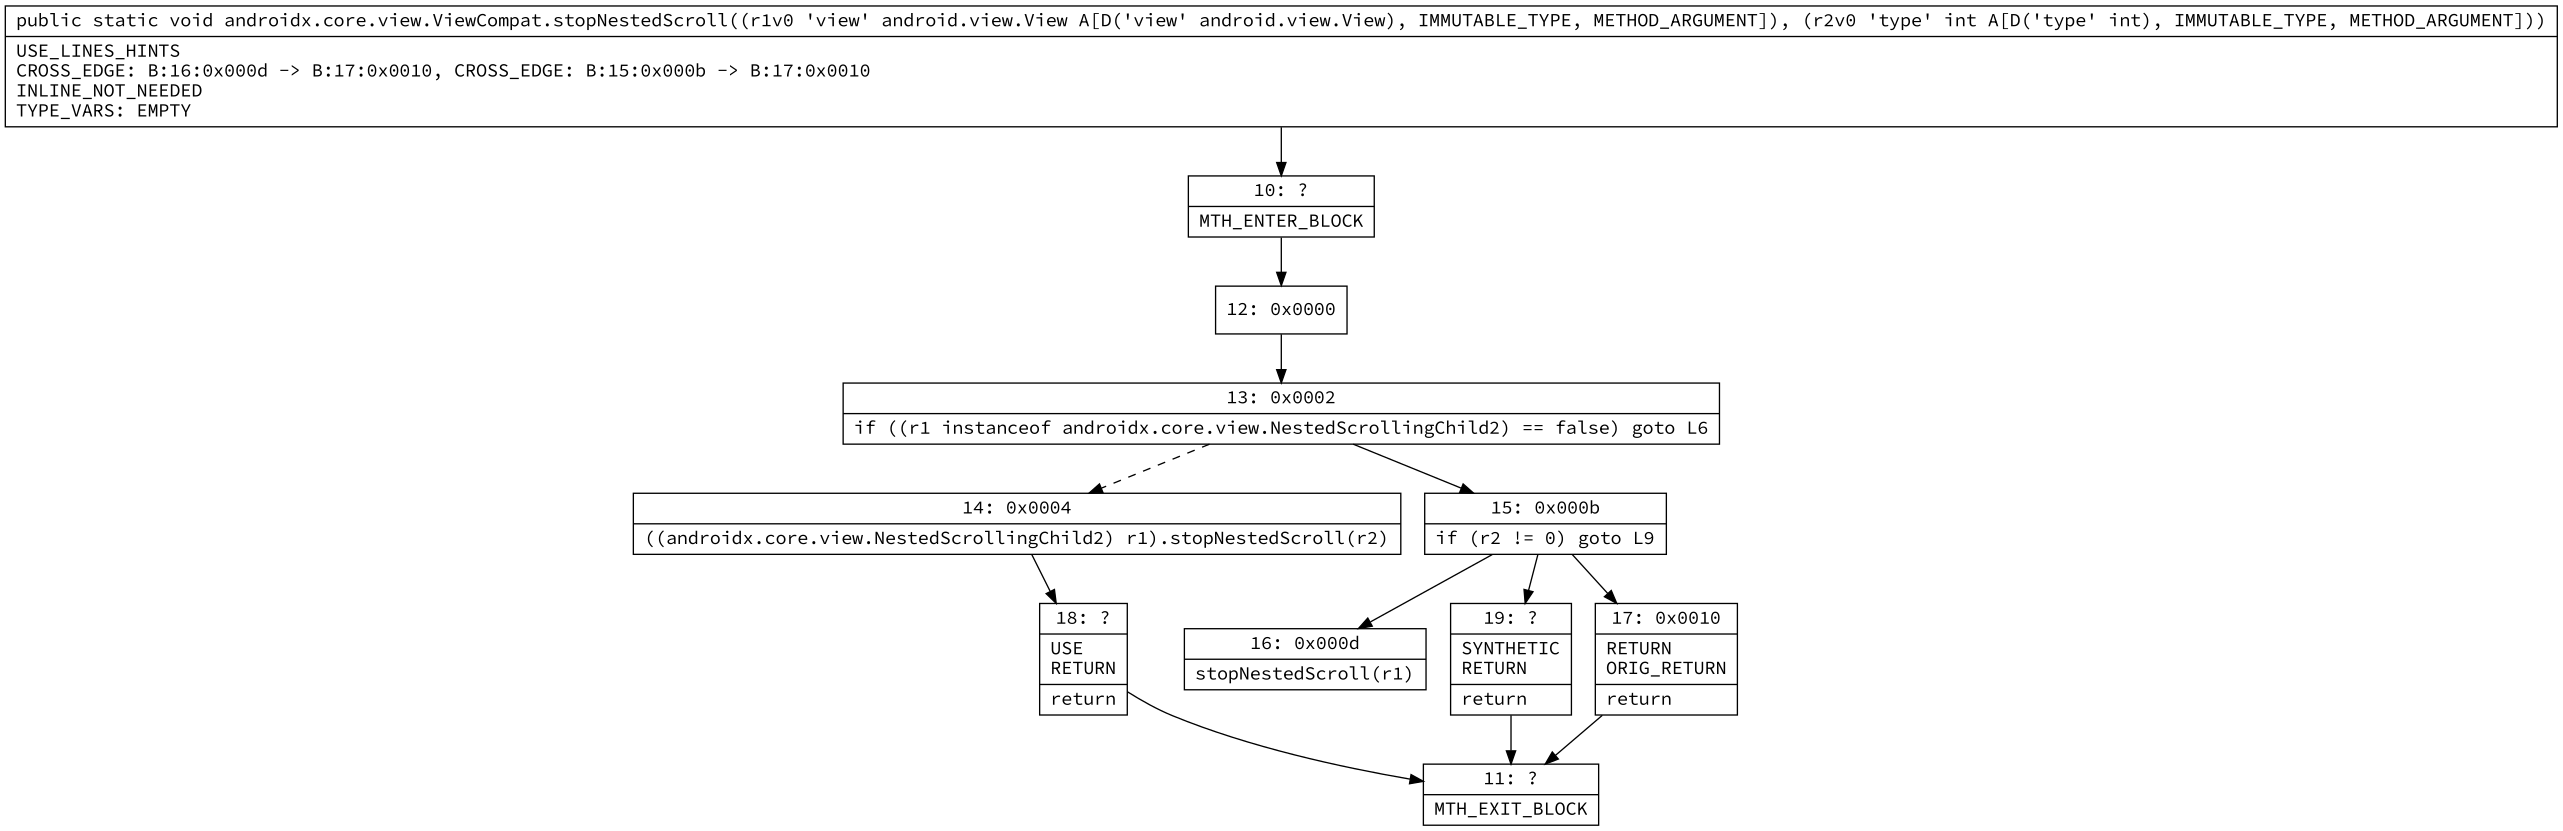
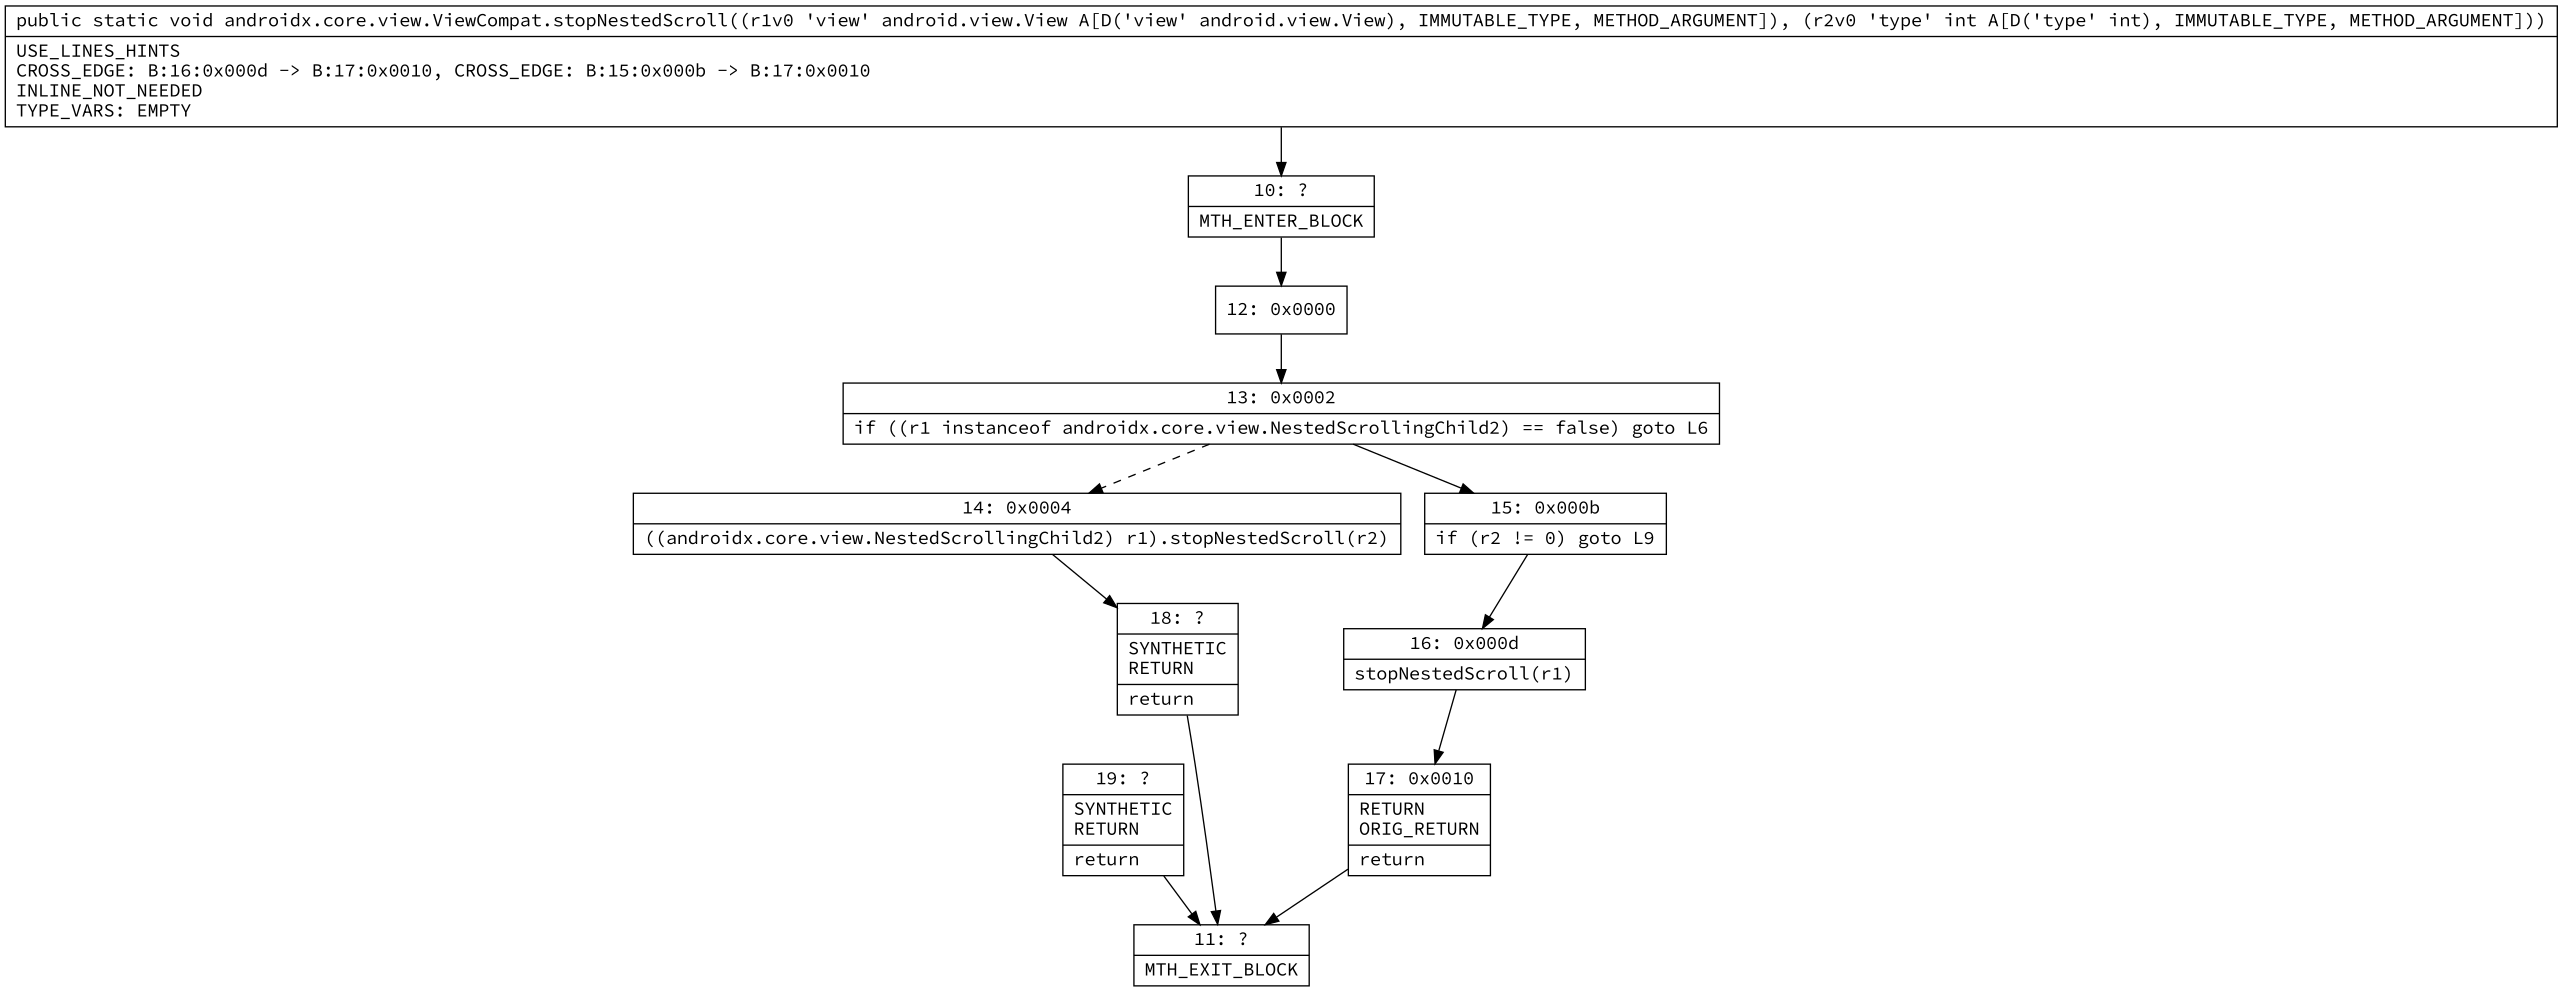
edge "15: 0x000b" -> "19: ?": removed
edge "15: 0x000b" -> "17: 0x0010": now "16: 0x000d" -> "17: 0x0010"
node "18: ?": text "USE" -> "SYNTHETIC"
